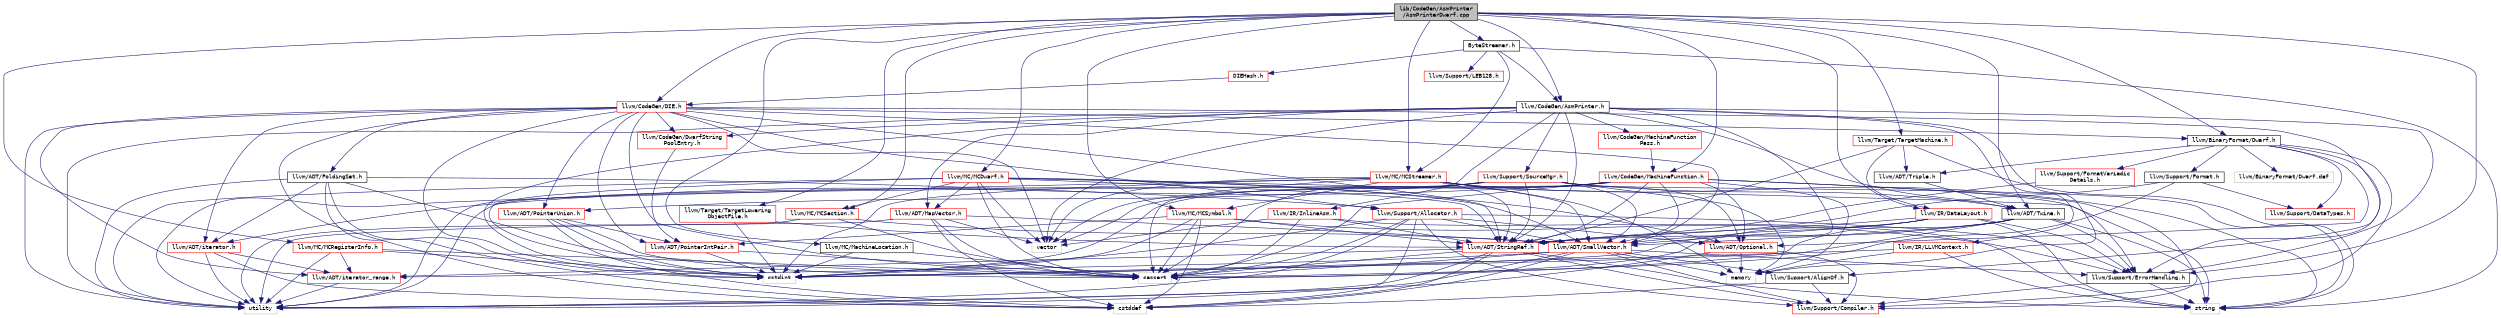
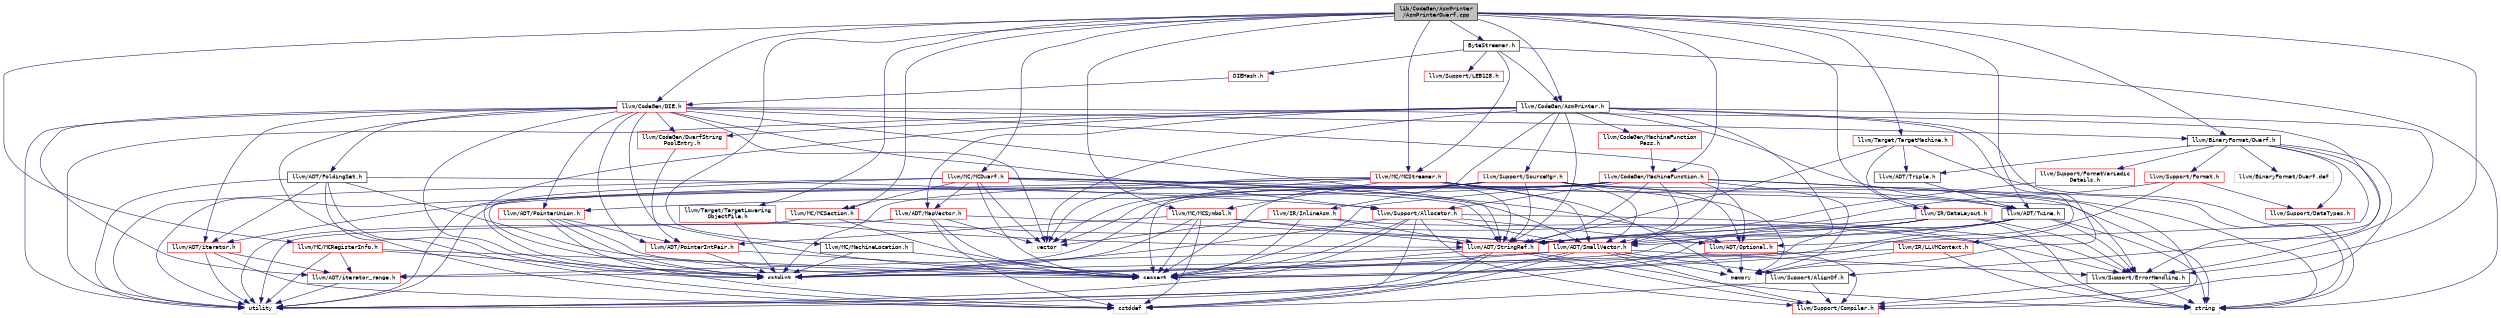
node "llvm/Support/Format.h": color black -> red
edge "llvm/CodeGen/MachineFunction.h" -> "llvm/Support/Allocator.h": added
